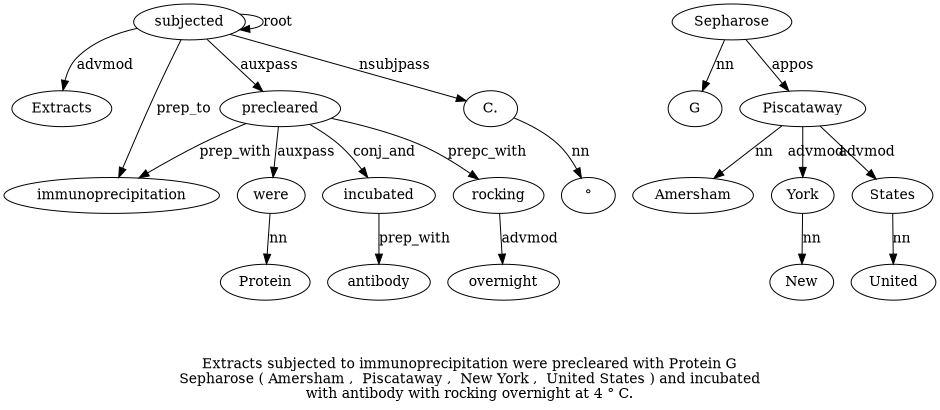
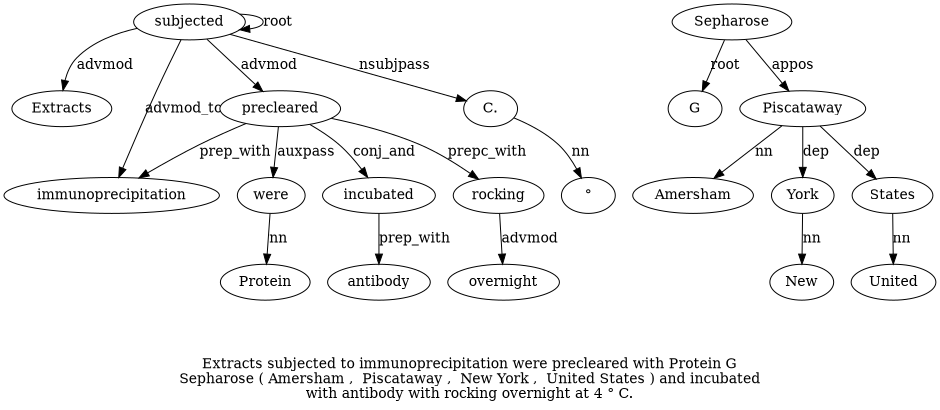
edge "subjected" -> "precleared": label "auxpass" -> "advmod"
edge "Sepharose" -> "G": label "nn" -> "root"
edge "subjected" -> "immunoprecipitation": label "prep_to" -> "advmod_to"
edge "Piscataway" -> "York": label "advmod" -> "dep"
edge "Piscataway" -> "States": label "advmod" -> "dep"
